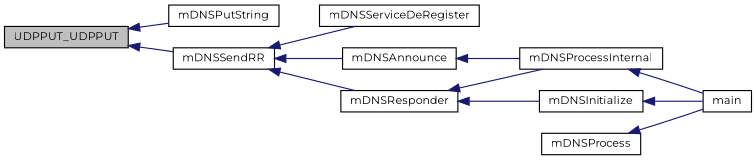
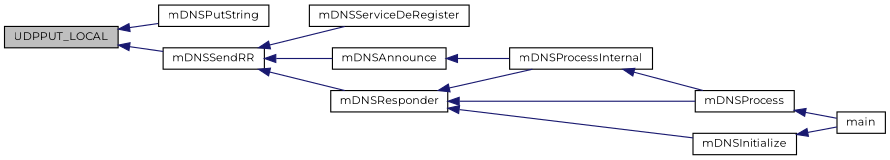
node "UDPPUT_UDPPUT": label "UDPPUT_UDPPUT" -> "UDPPUT_LOCAL"
edge "main" -> "mDNSProcessInternal": now "mDNSProcess" -> "mDNSProcessInternal"
edge "mDNSProcess" -> "mDNSResponder": added
